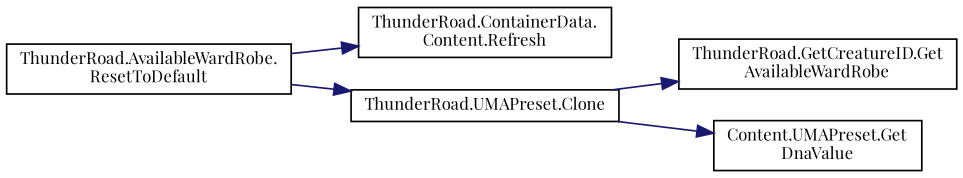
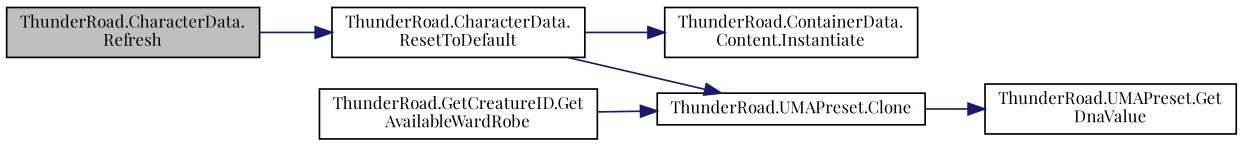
node "ThunderRoad.CharacterData. Refresh": added
node "ThunderRoad.ContainerData. Content.Refresh": label "ThunderRoad.ContainerData. Content.Refresh" -> "ThunderRoad.ContainerData. Content.Instantiate"
node "ThunderRoad.AvailableWardRobe. ResetToDefault": label "ThunderRoad.AvailableWardRobe. ResetToDefault" -> "ThunderRoad.CharacterData. ResetToDefault"
edge "ThunderRoad.UMAPreset.Clone" -> "ThunderRoad.GetCreatureID.Get AvailableWardRobe": reversed
node "Content.UMAPreset.Get DnaValue": label "Content.UMAPreset.Get DnaValue" -> "ThunderRoad.UMAPreset.Get DnaValue"
